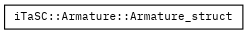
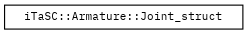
node "iTaSC::Armature::Armature_struct": label "iTaSC::Armature::Armature_struct" -> "iTaSC::Armature::Joint_struct"
